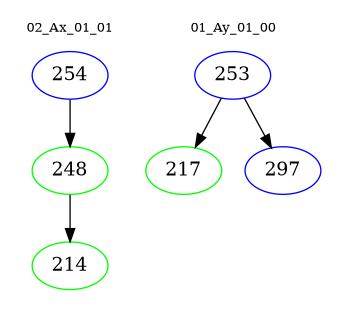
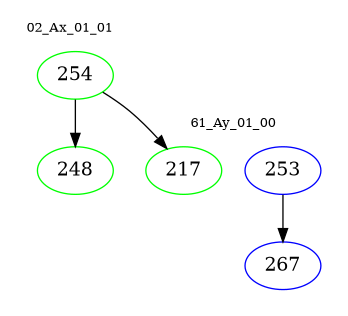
cluster "01_Ay_01_00": label "01_Ay_01_00" -> "61_Ay_01_00"
node "254": color blue -> green
edge "253" -> "217": now "254" -> "217"
node "297": label "297" -> "267"
node "214": removed
